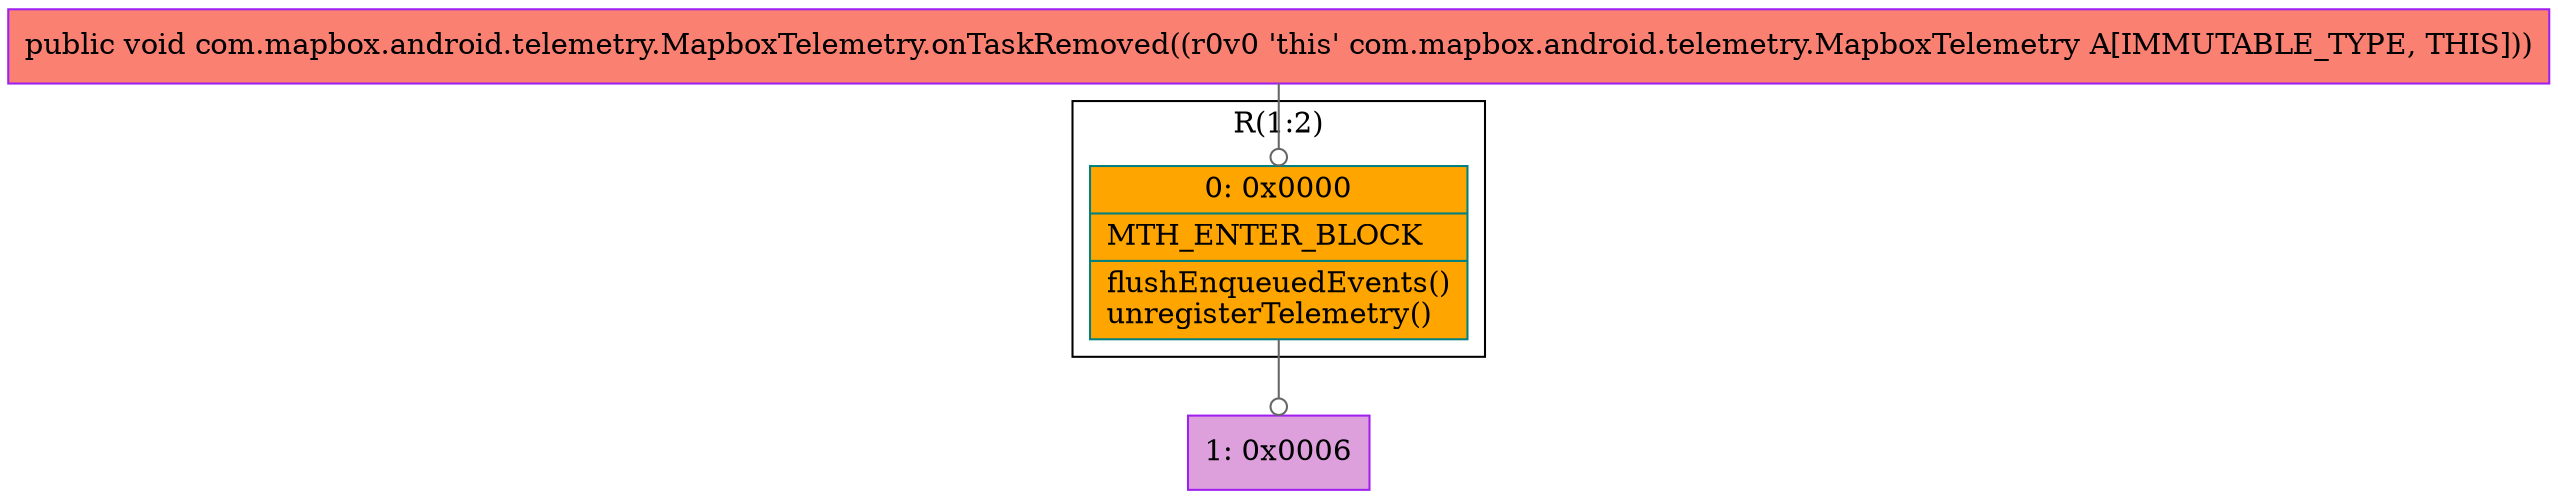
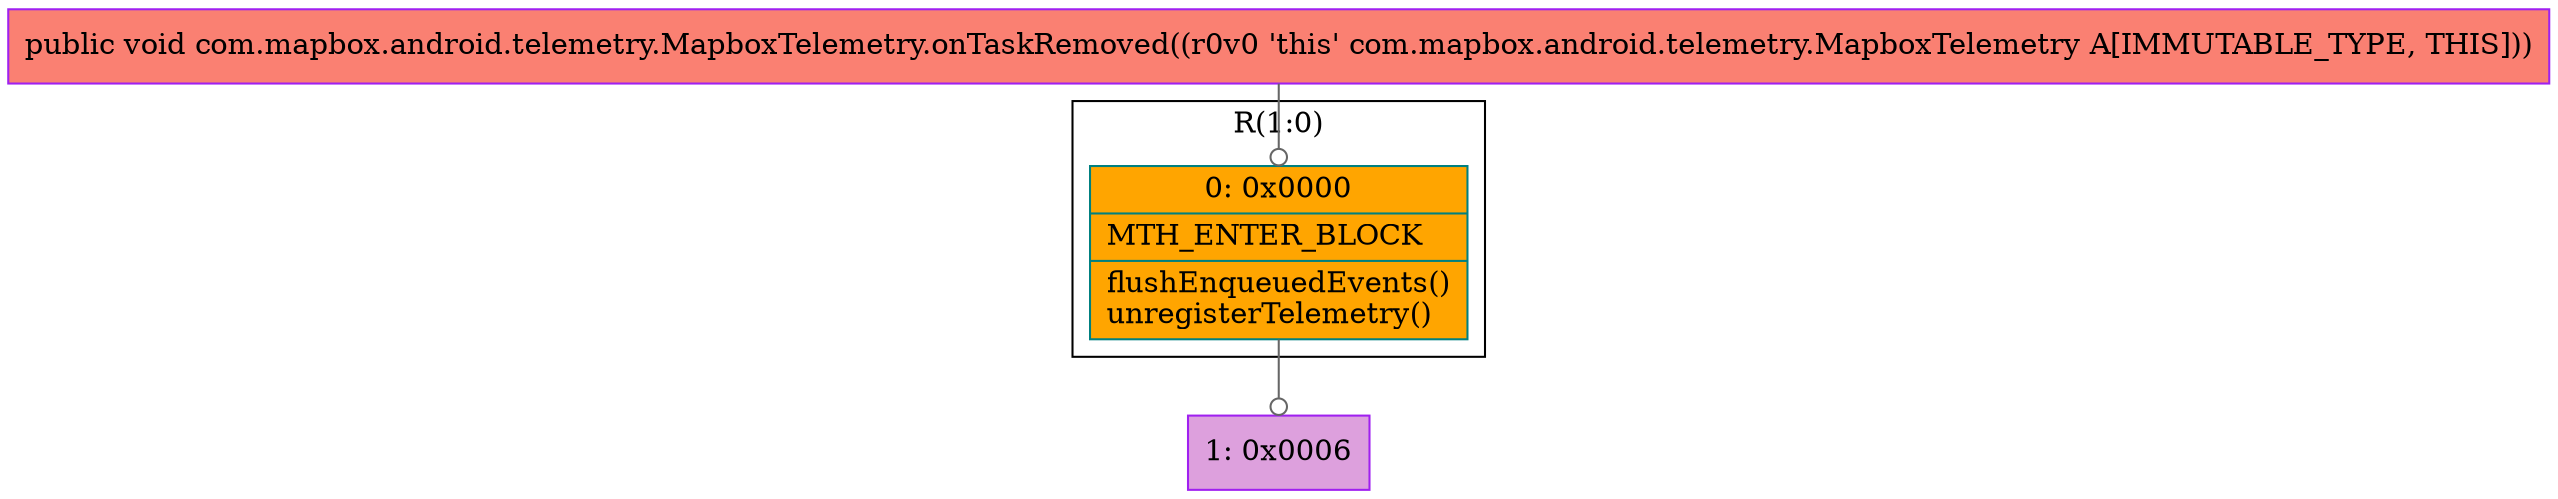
cluster "R(1:2)": label "R(1:2)" -> "R(1:0)"
